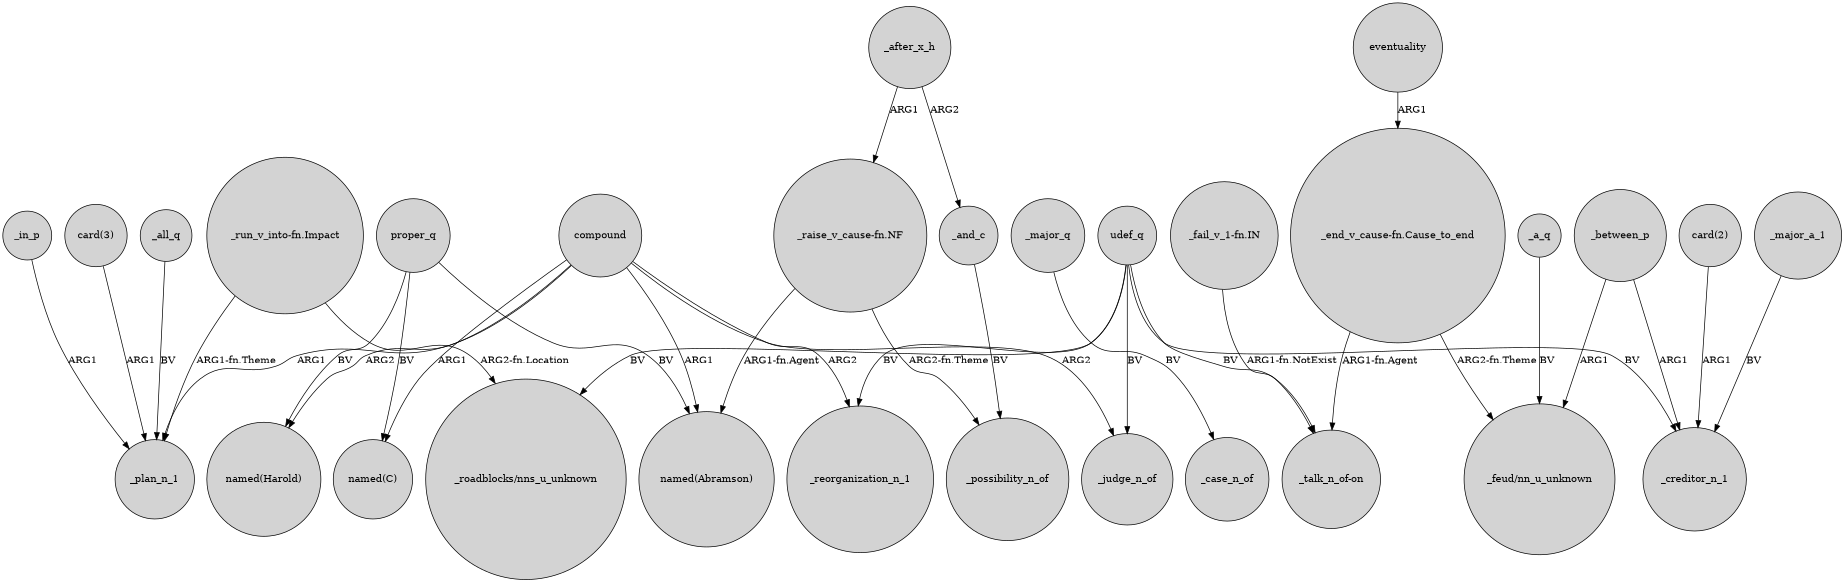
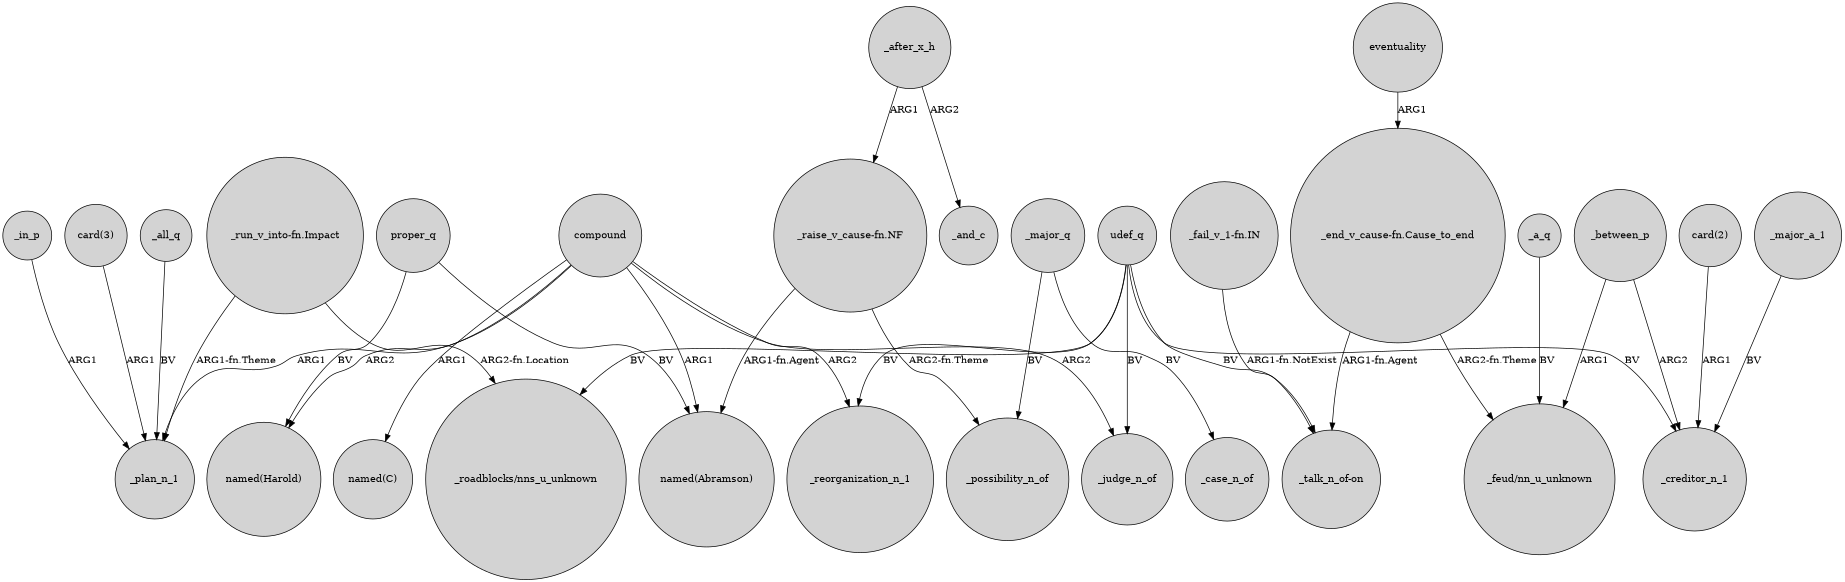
edge "_and_c" -> "_possibility_n_of": now "_major_q" -> "_possibility_n_of"
edge "proper_q" -> "named(C)": removed, label "BV"
edge "_between_p" -> "_creditor_n_1": label "ARG1" -> "ARG2"
